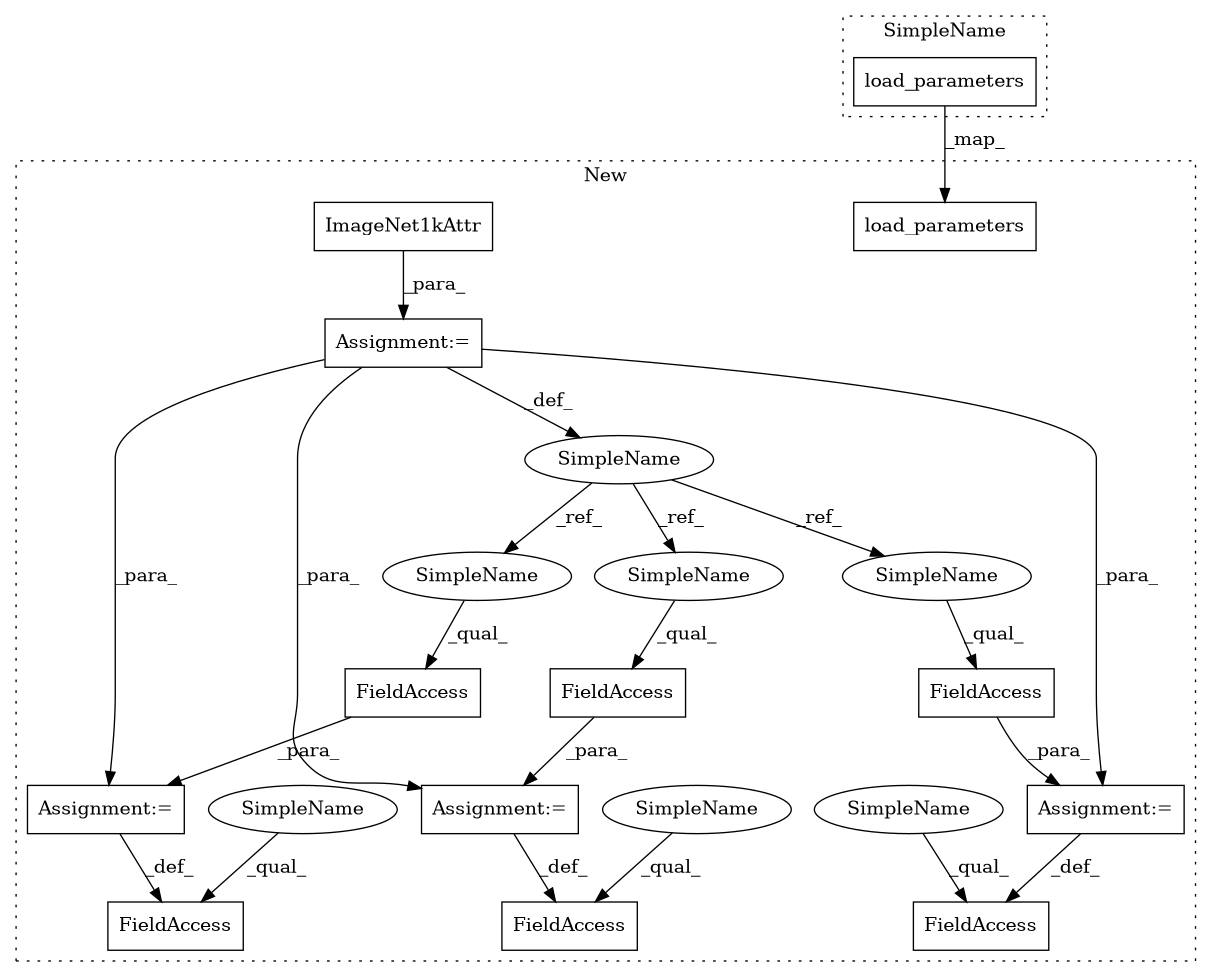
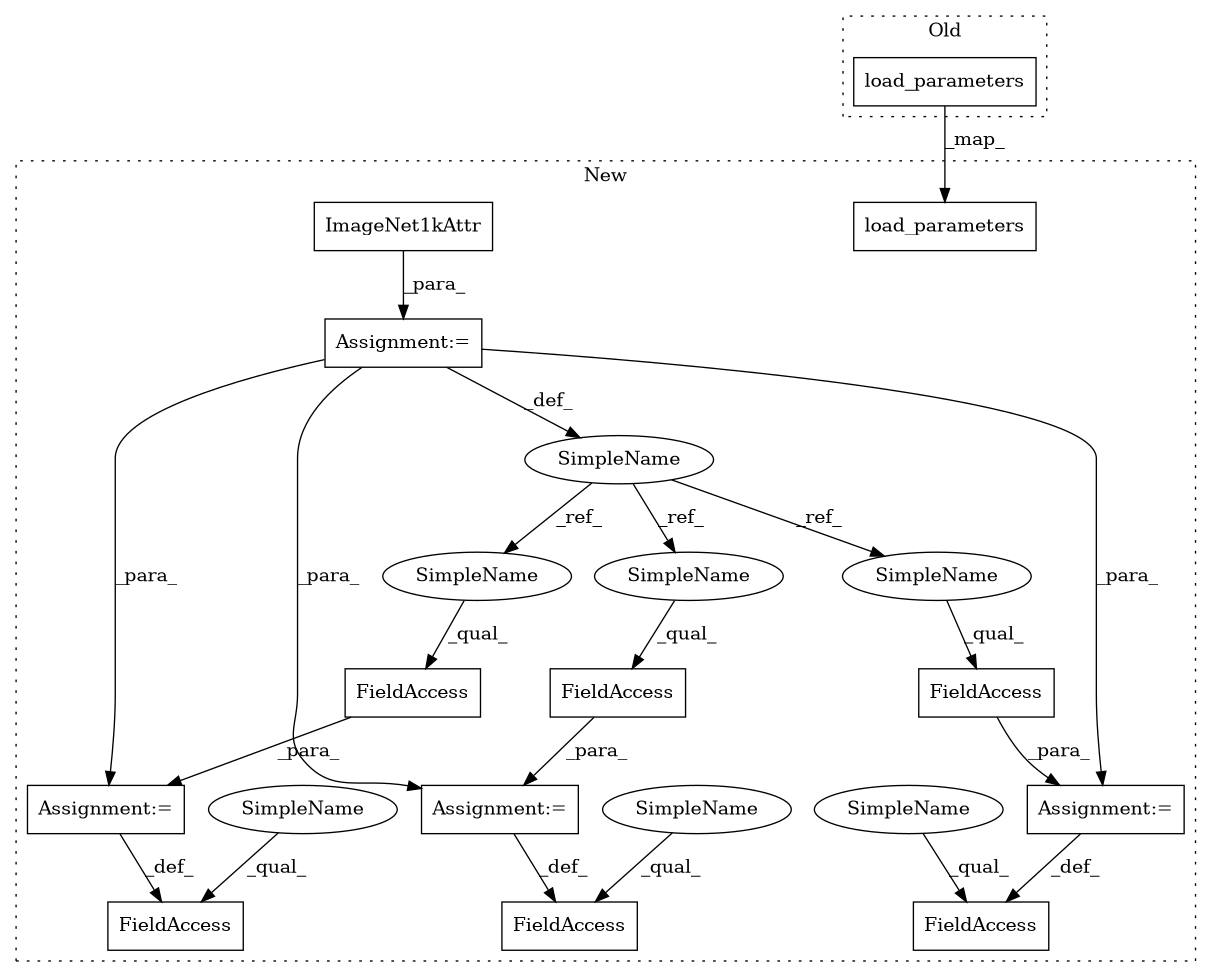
cluster "SimpleName": label "SimpleName" -> "Old"
